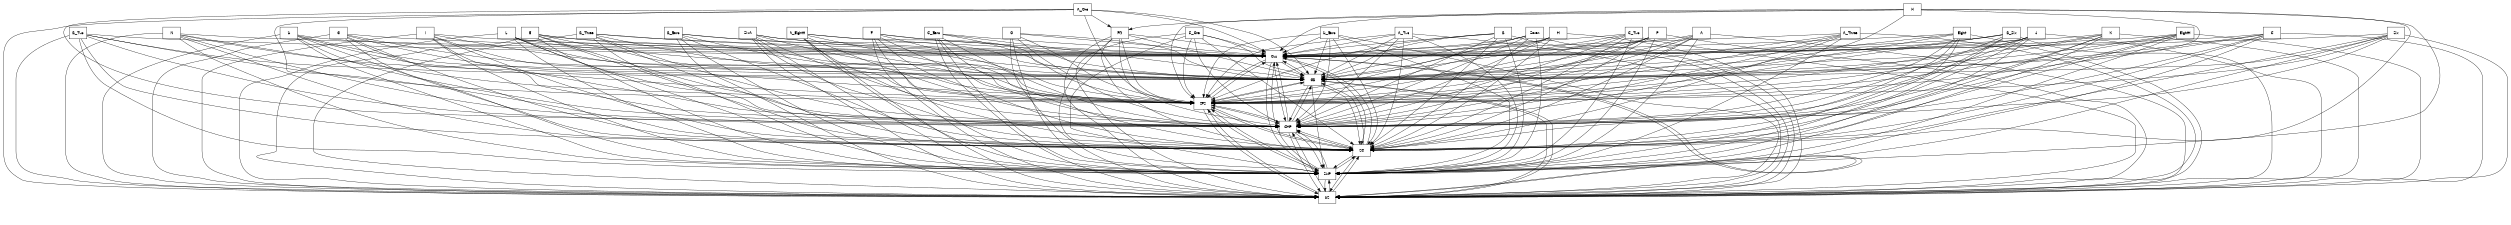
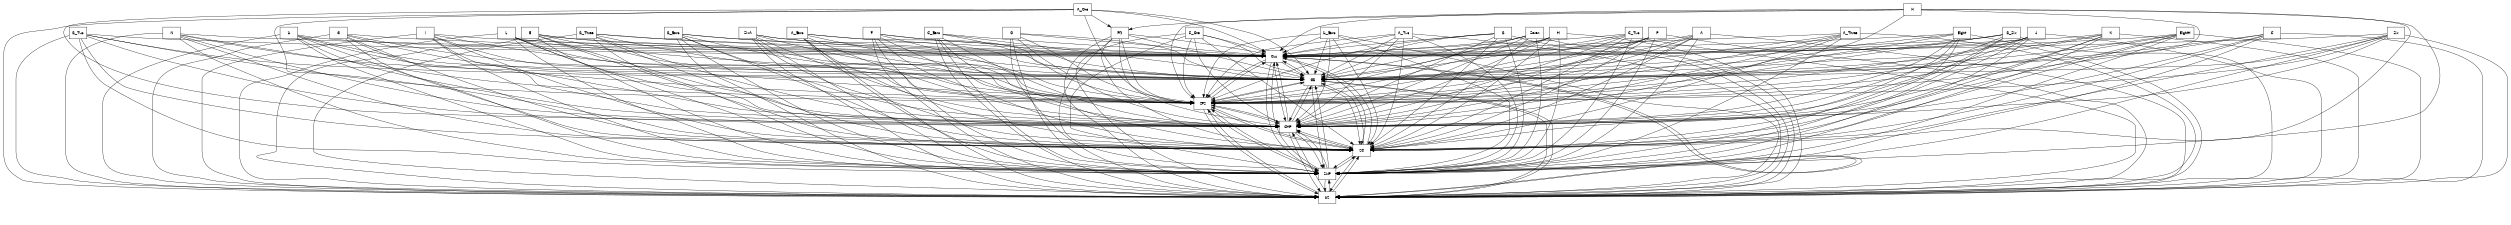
node "A_EightH": label "A_EightH" -> "A_Zero"
edge "C" -> "Cus": removed
edge "B_Zero" -> "CMP": added
edge "SWP" -> "GB": added
edge "M" -> "SWP": added
